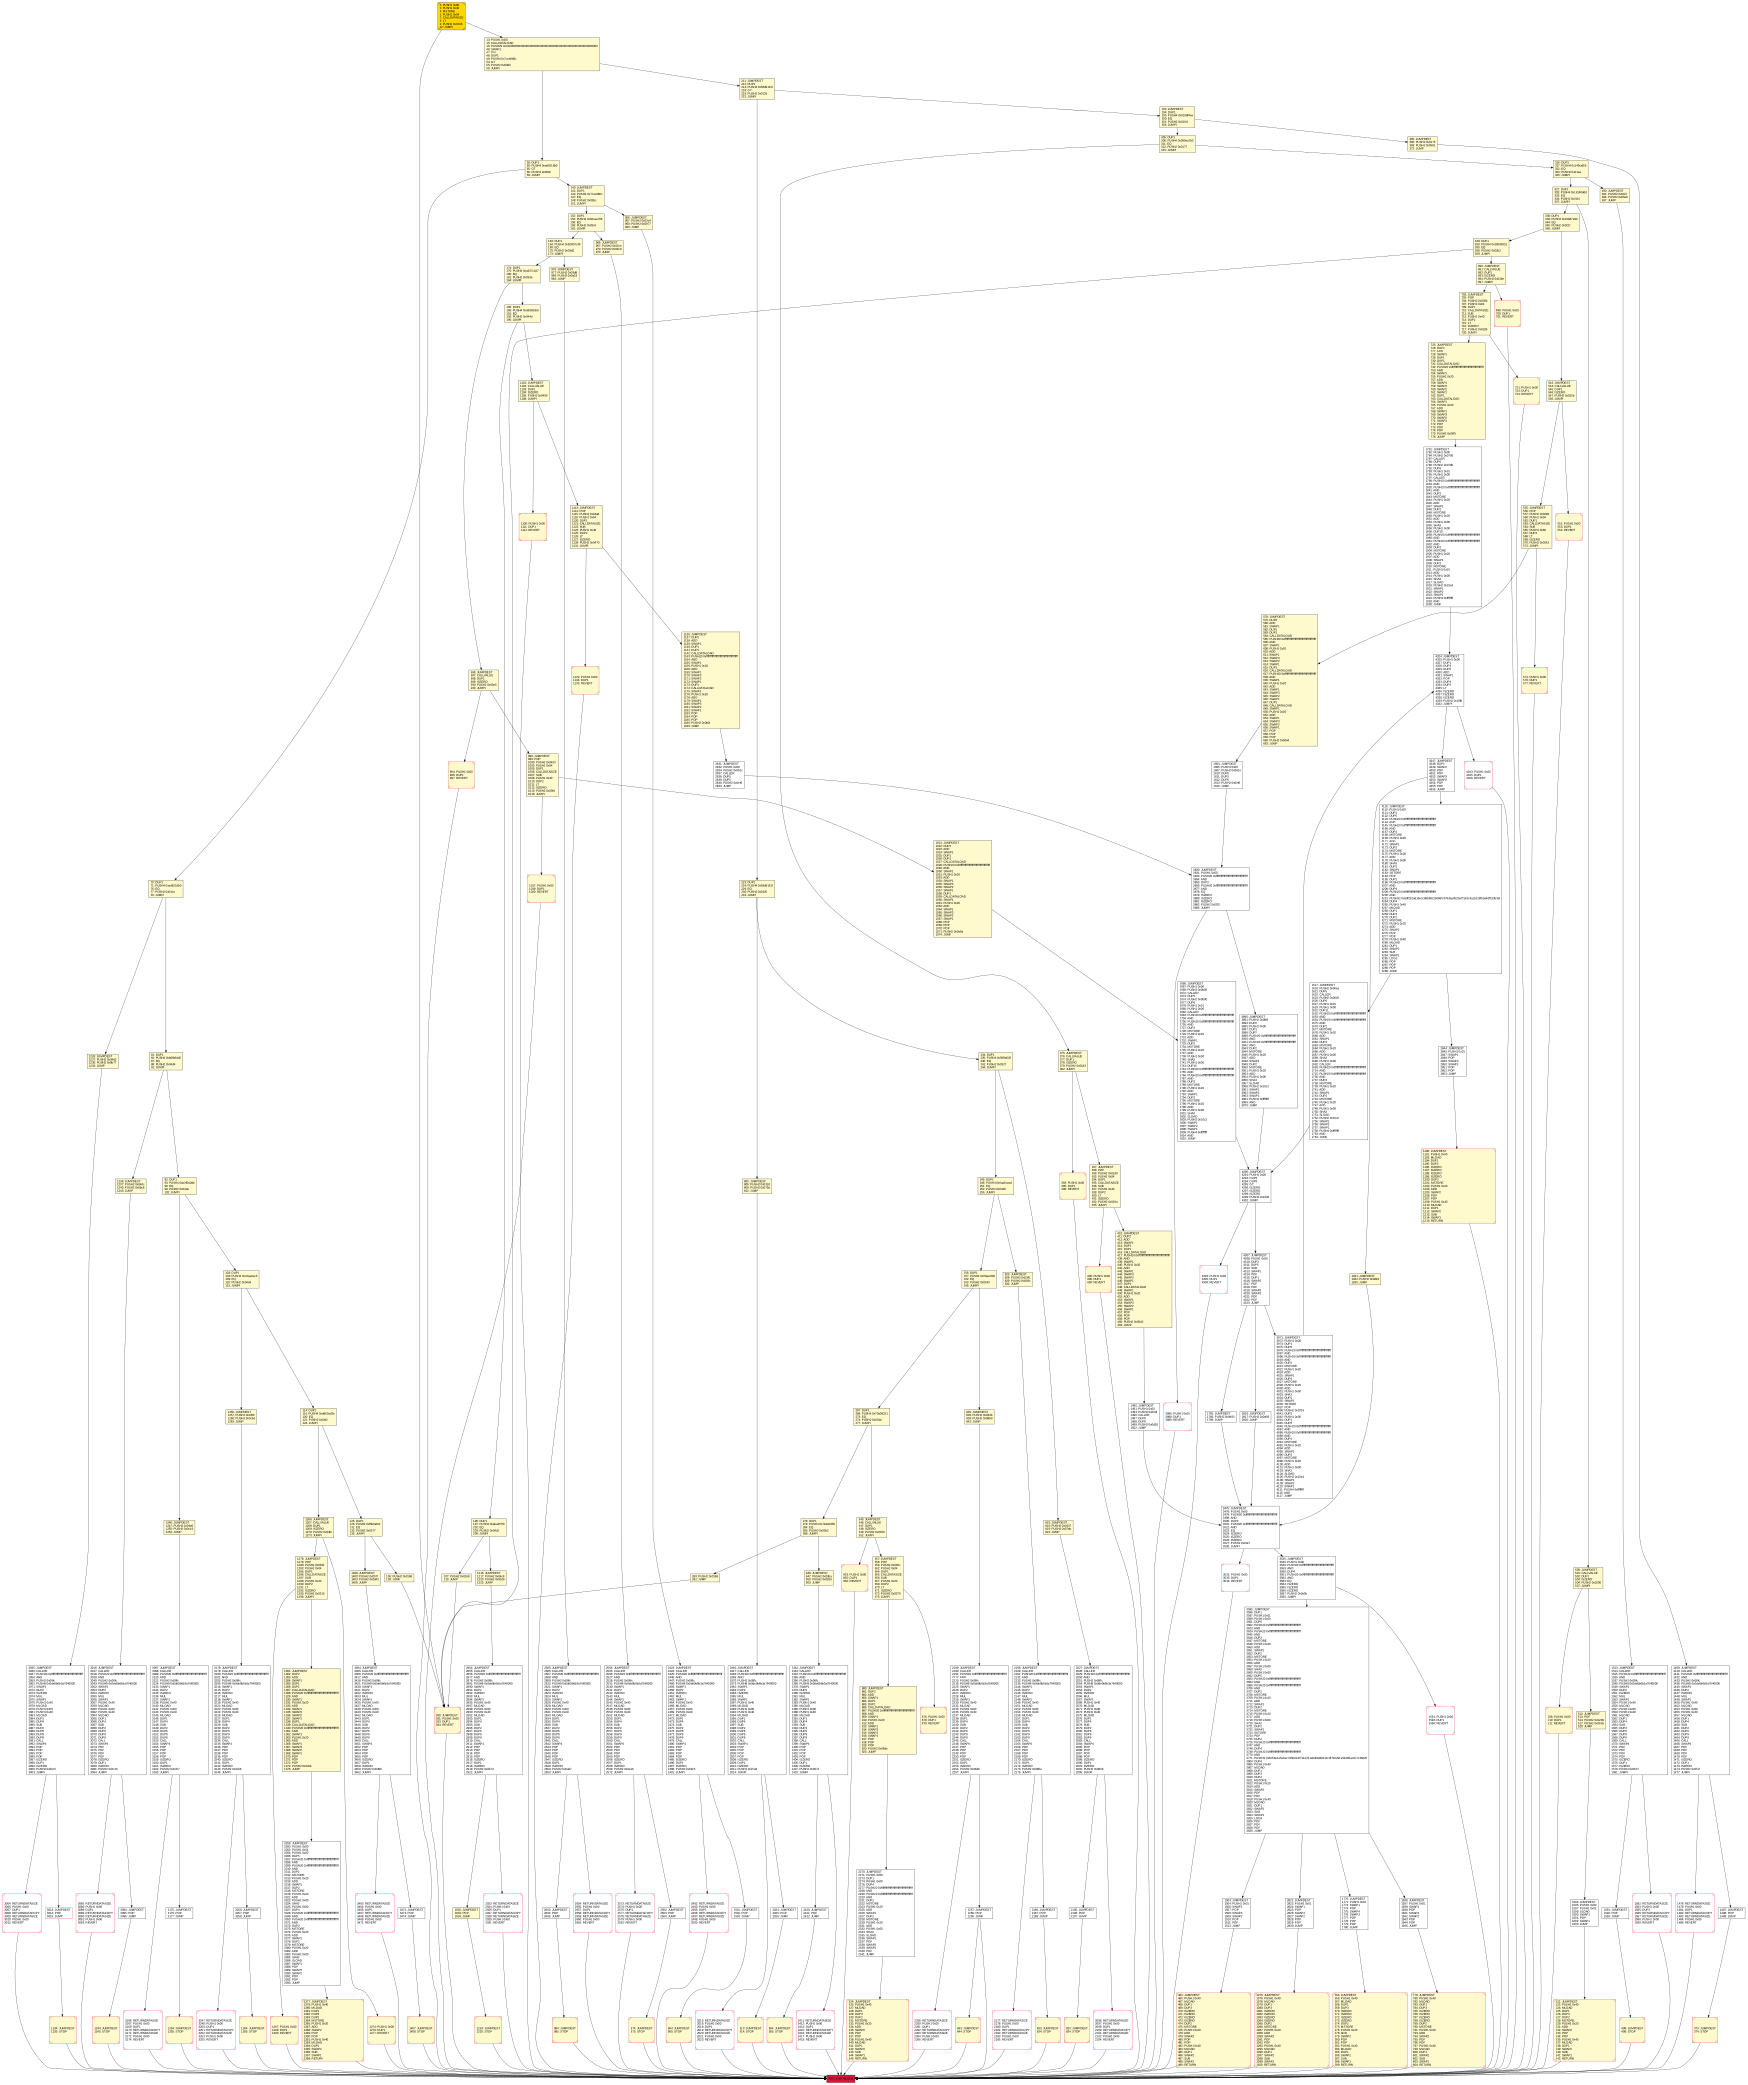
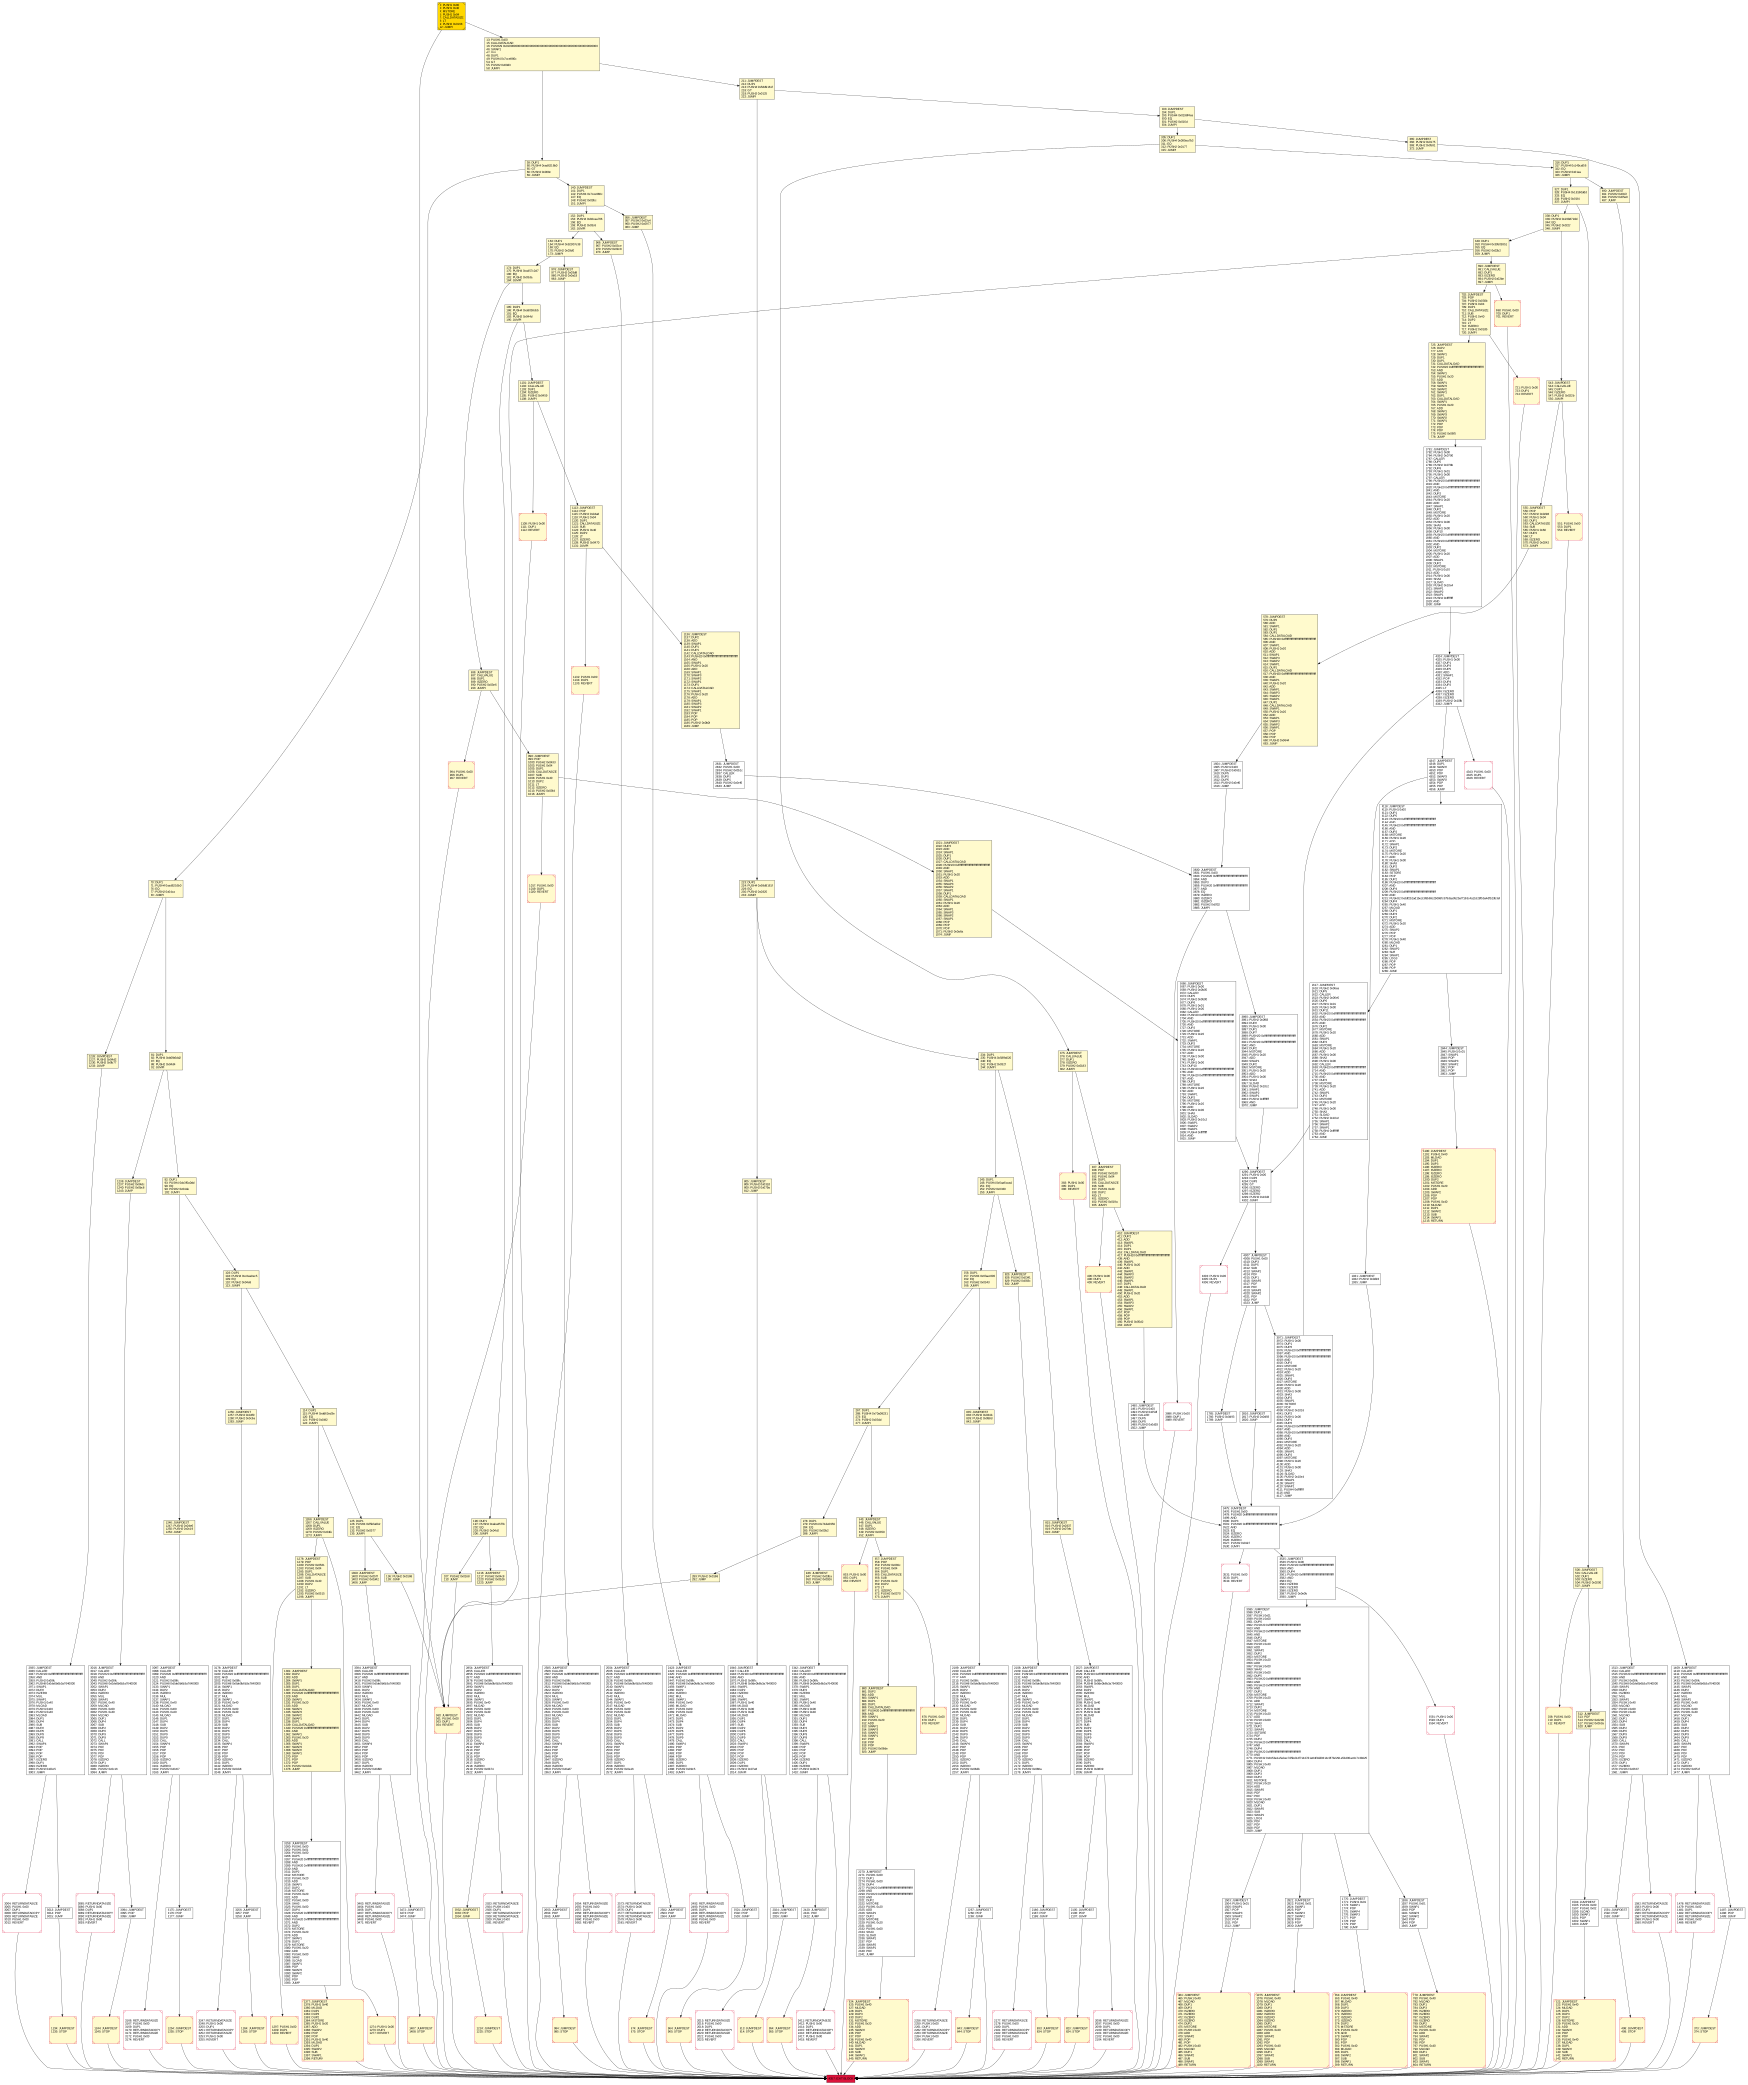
node "574: PUSH1 0x00 576: DUP1 577: REVERT": removed
node "1931: JUMPDEST 1932: PUSH2 0x0d93 1935: JUMP": fillcolor lemonchiffon -> white
node "3013: JUMPDEST 3014: POP 3015: JUMP": color crimson -> black
